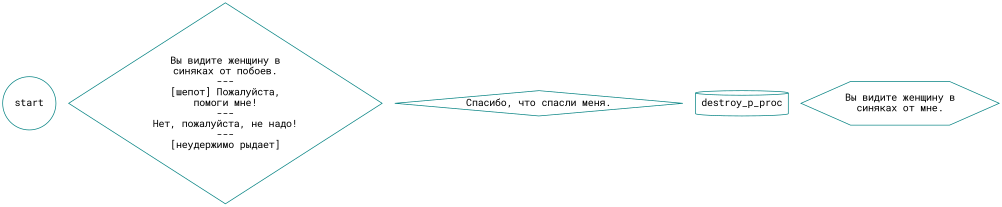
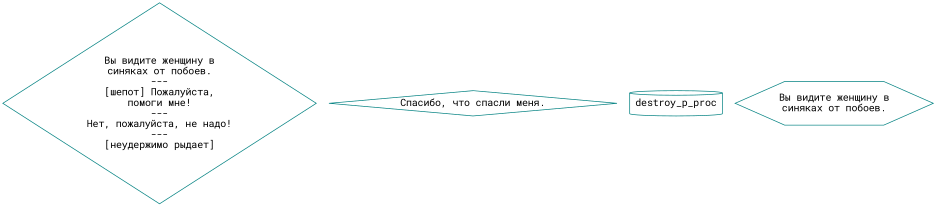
node "start": removed
node "Вы видите женщину в синяках от мне.": label "Вы видите женщину в синяках от мне." -> "Вы видите женщину в синяках от побоев."
